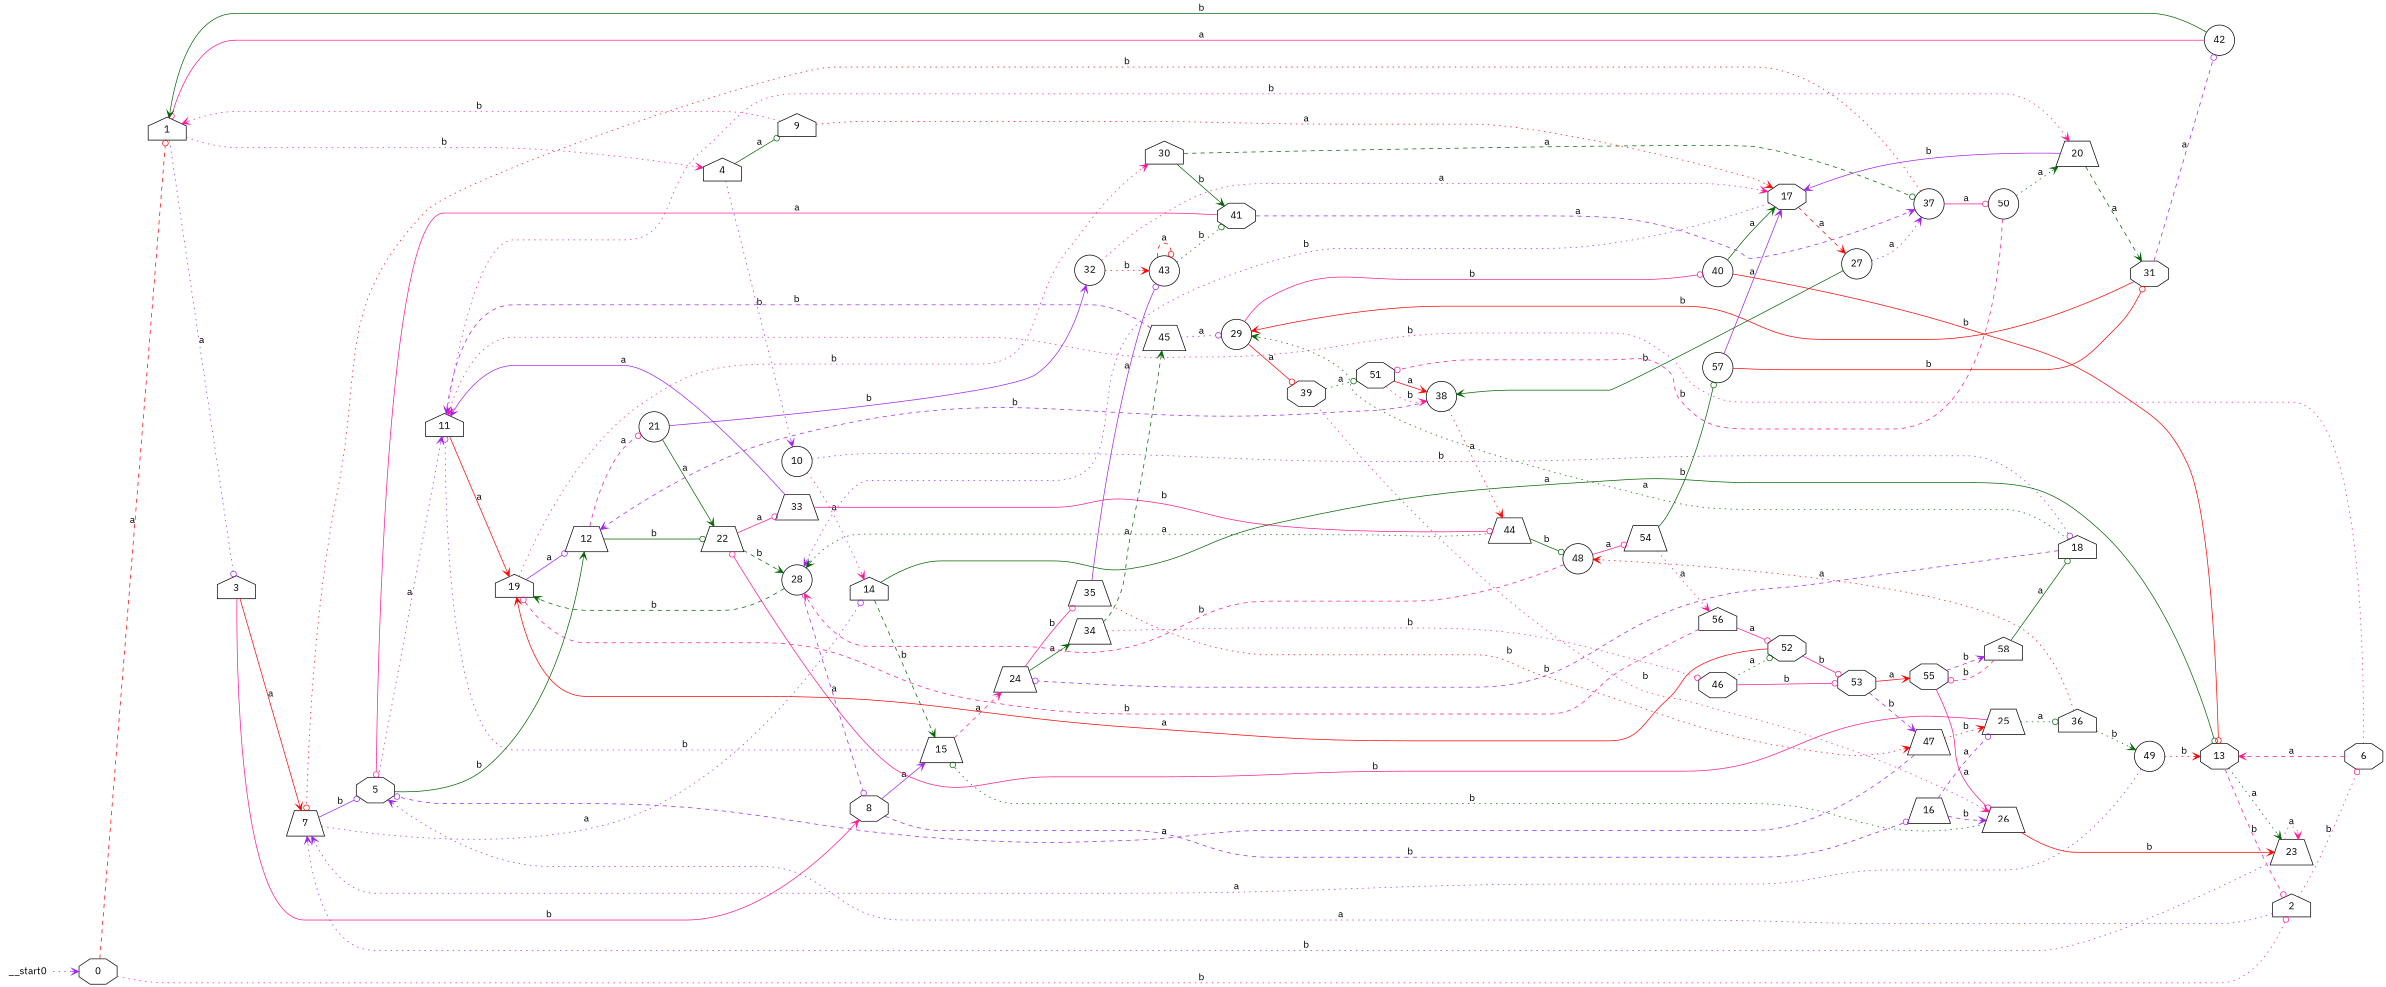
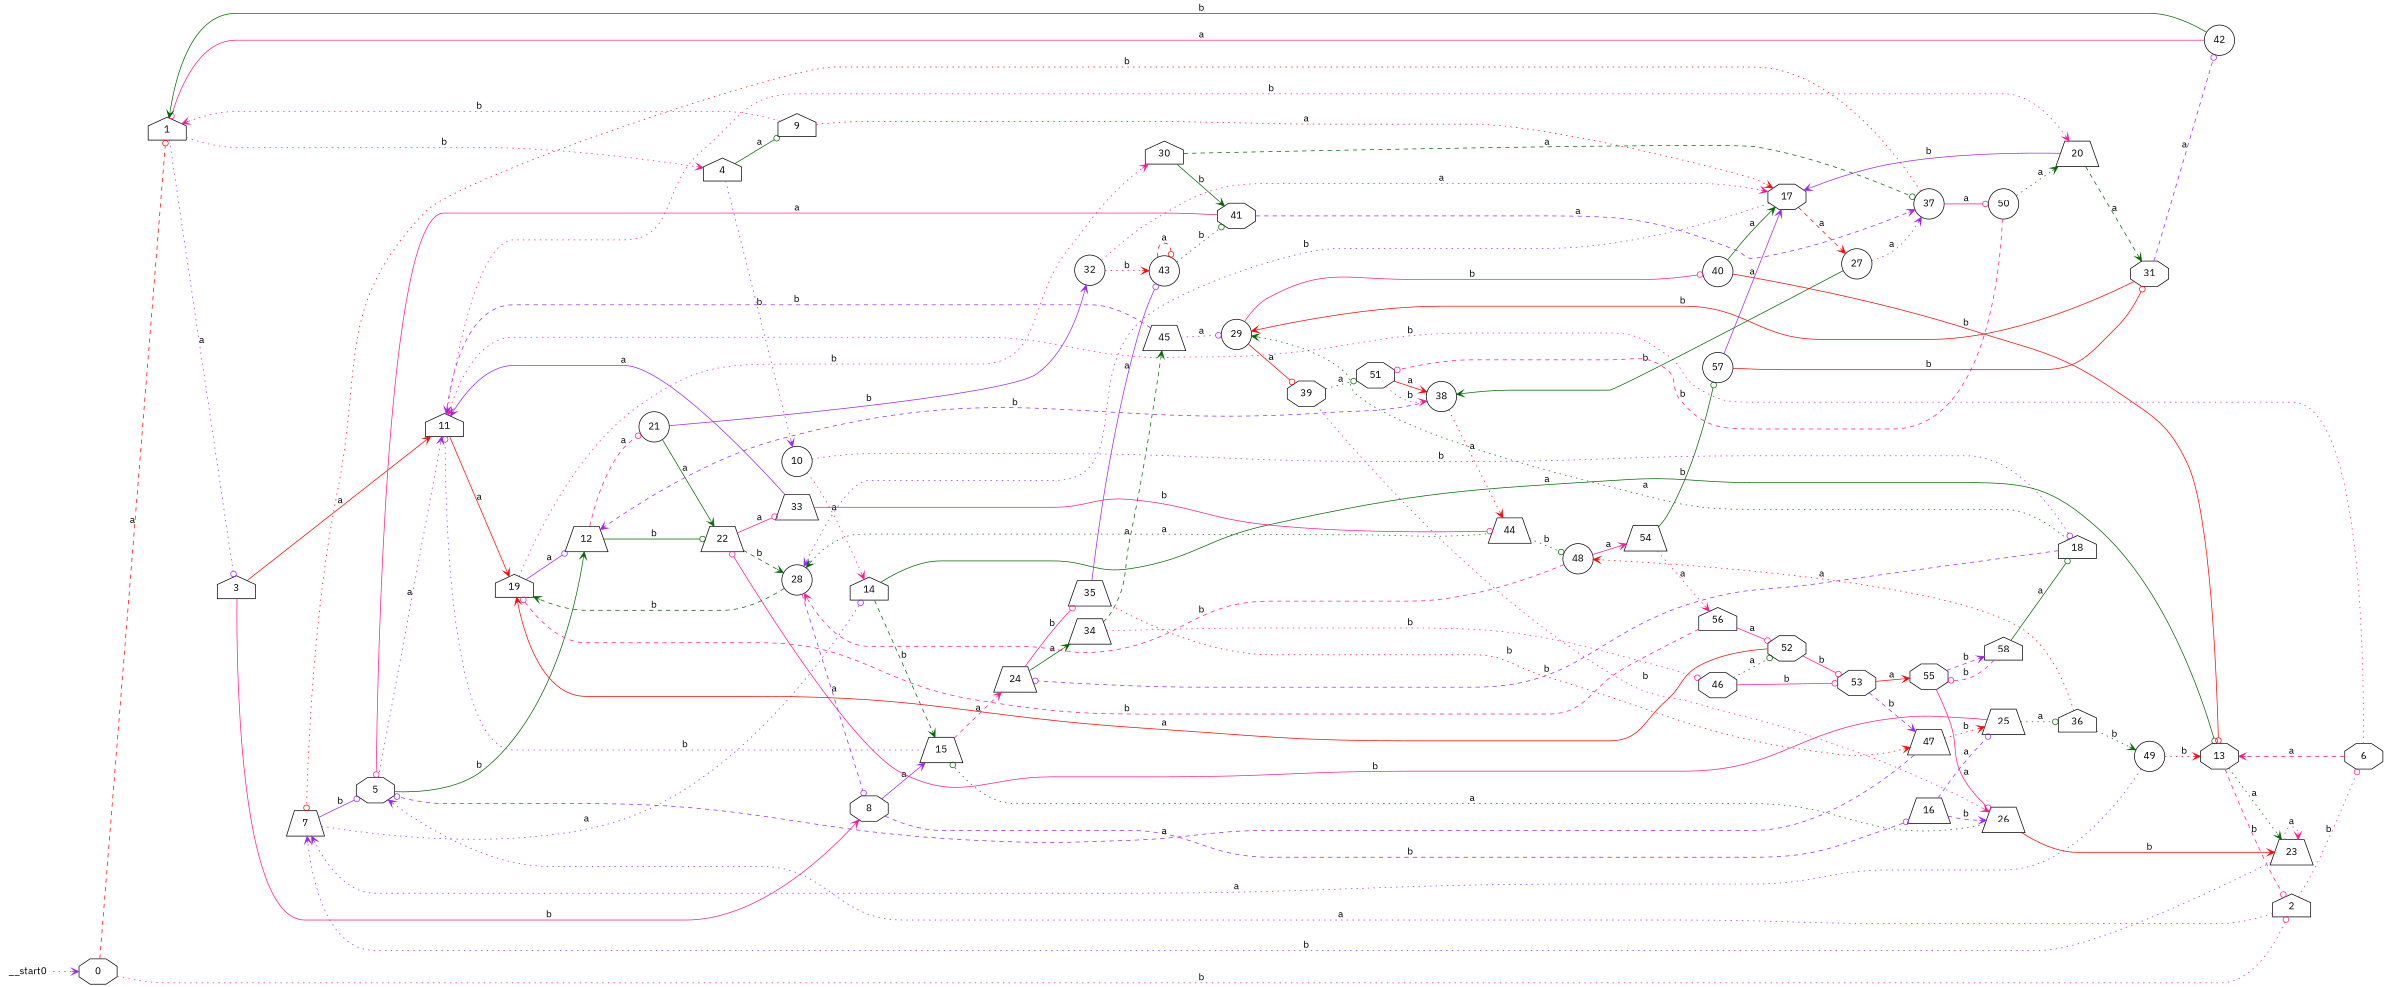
edge "44" -> "48": style solid -> dotted
edge "48" -> "54": arrowhead odot -> vee
edge "3" -> "7": now "3" -> "11"
edge "26" -> "15": label "b" -> "a"
